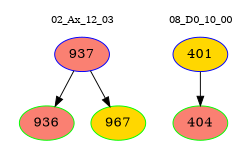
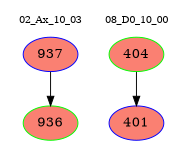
cluster "02_Ax_12_03": label "02_Ax_12_03" -> "02_Ax_10_03"
node "401": fillcolor gold -> salmon
edge "401" -> "404": reversed
node "967": removed
